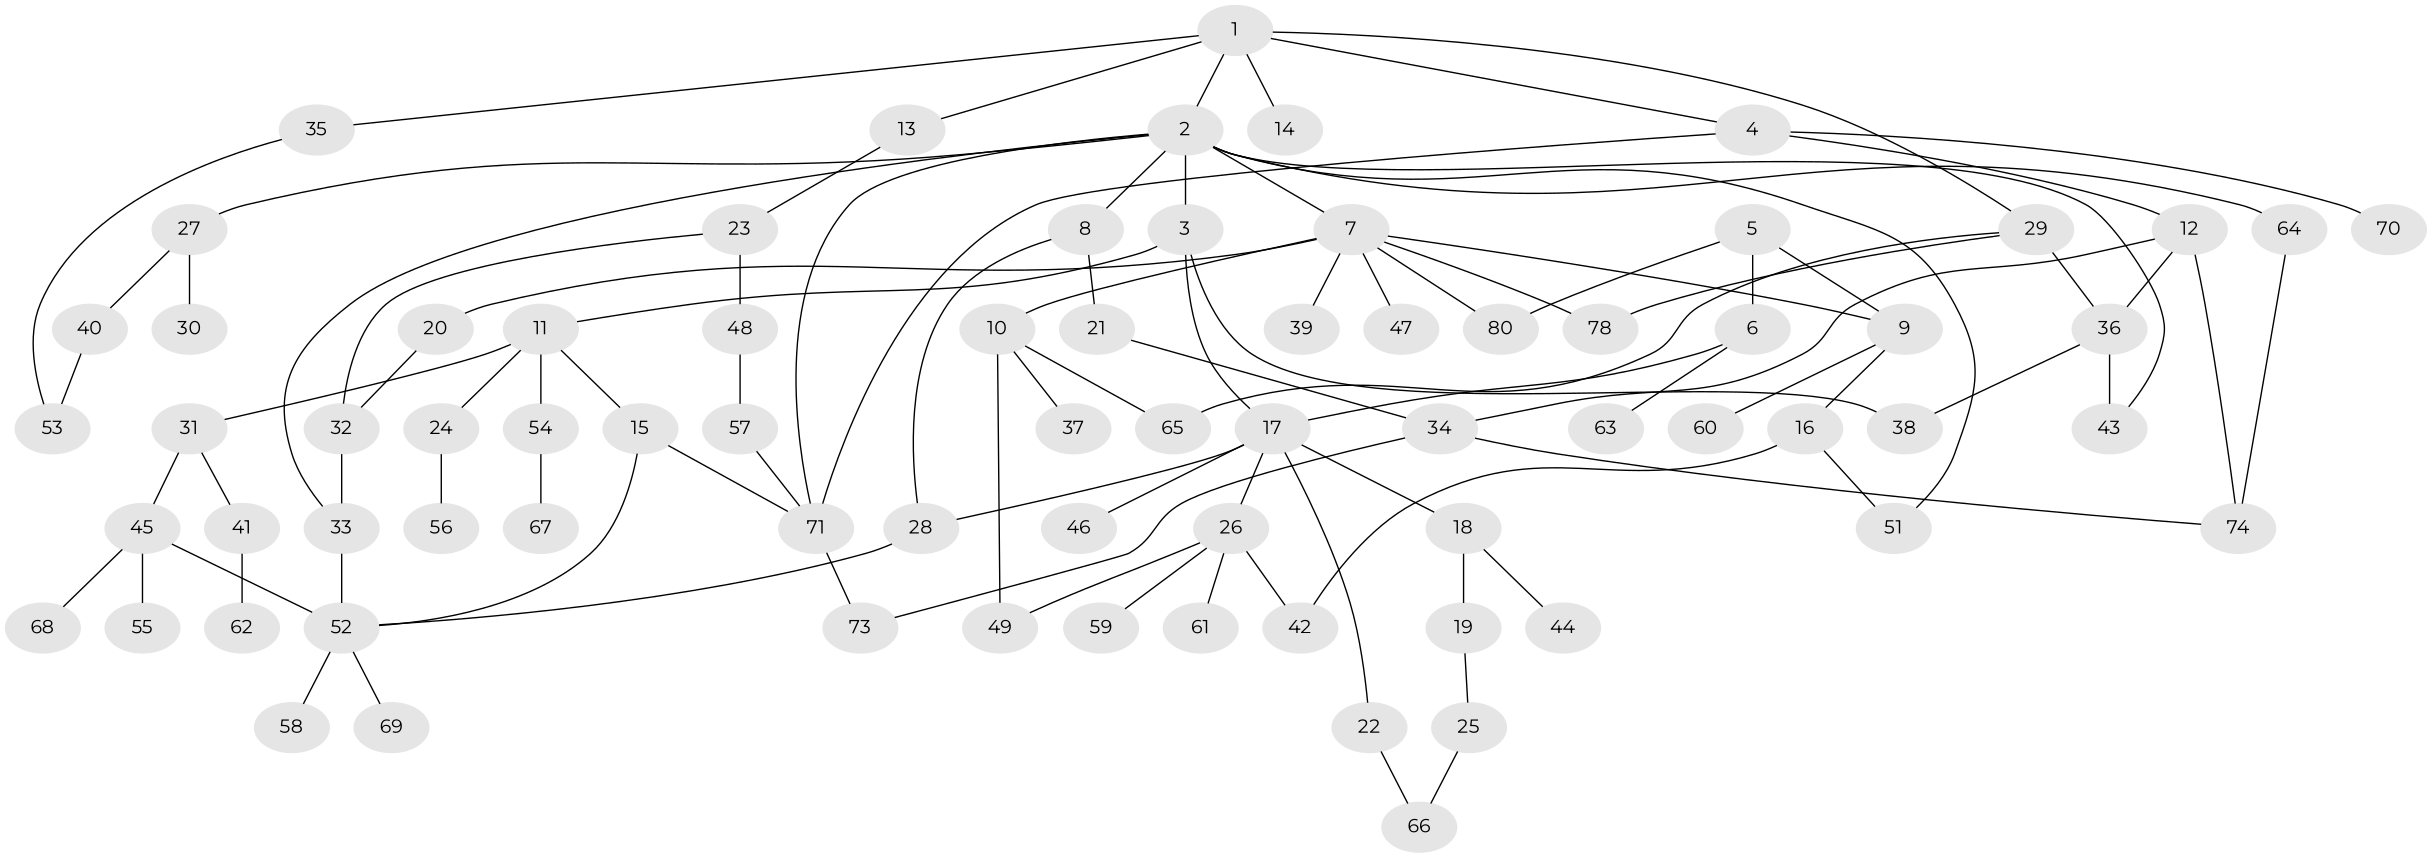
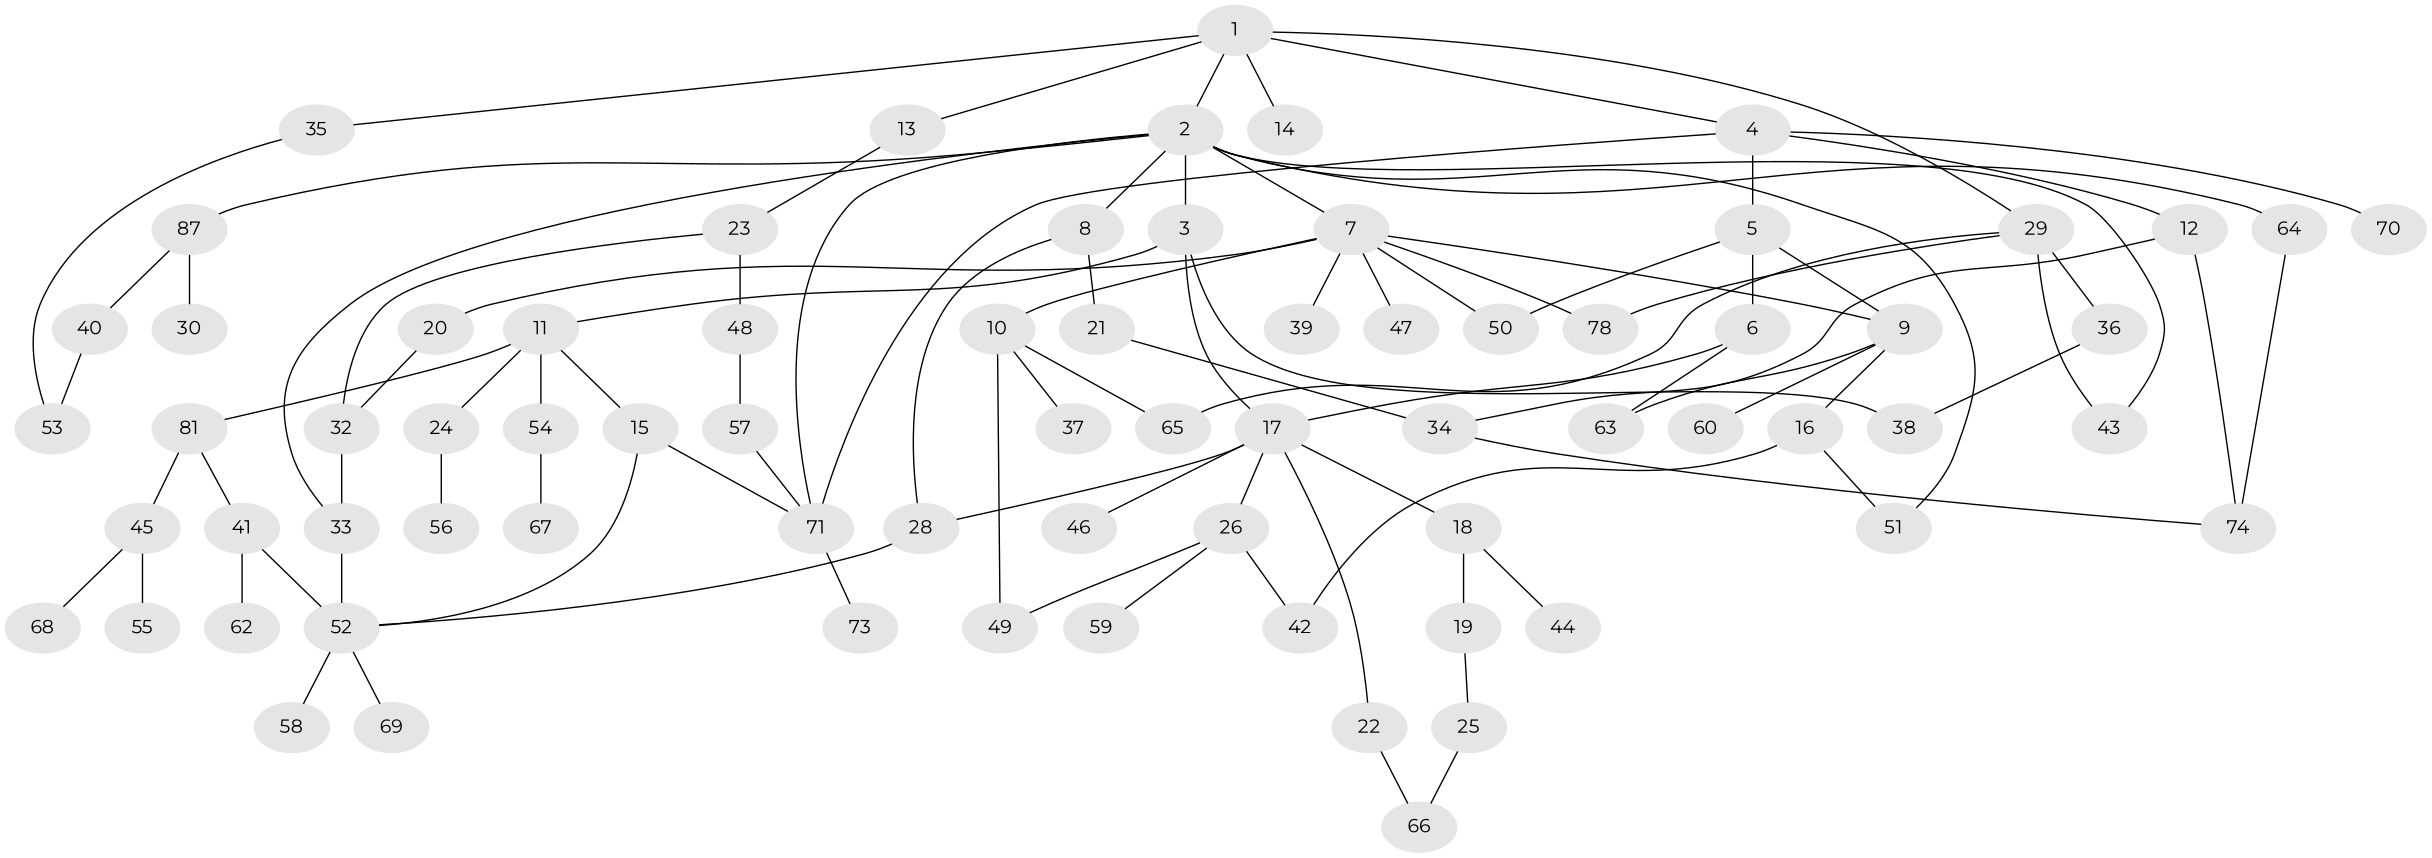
edge "4" -- "5": added
node "27": label "27" -> "87"
edge "12" -- "36": removed
node "80": label "80" -> "50"
edge "9" -- "63": added
edge "36" -- "43": now "29" -- "43"
node "31": label "31" -> "81"
edge "34" -- "73": removed
edge "45" -- "52": now "41" -- "52"
node "61": removed
